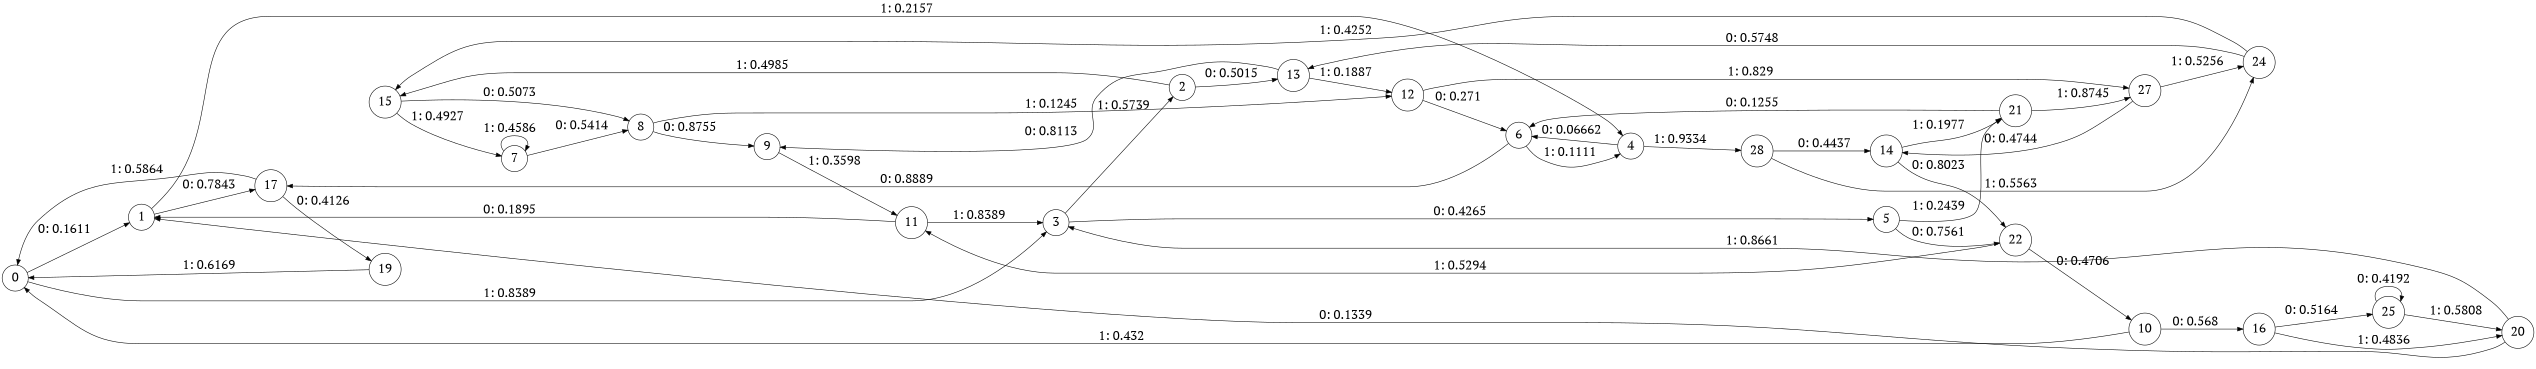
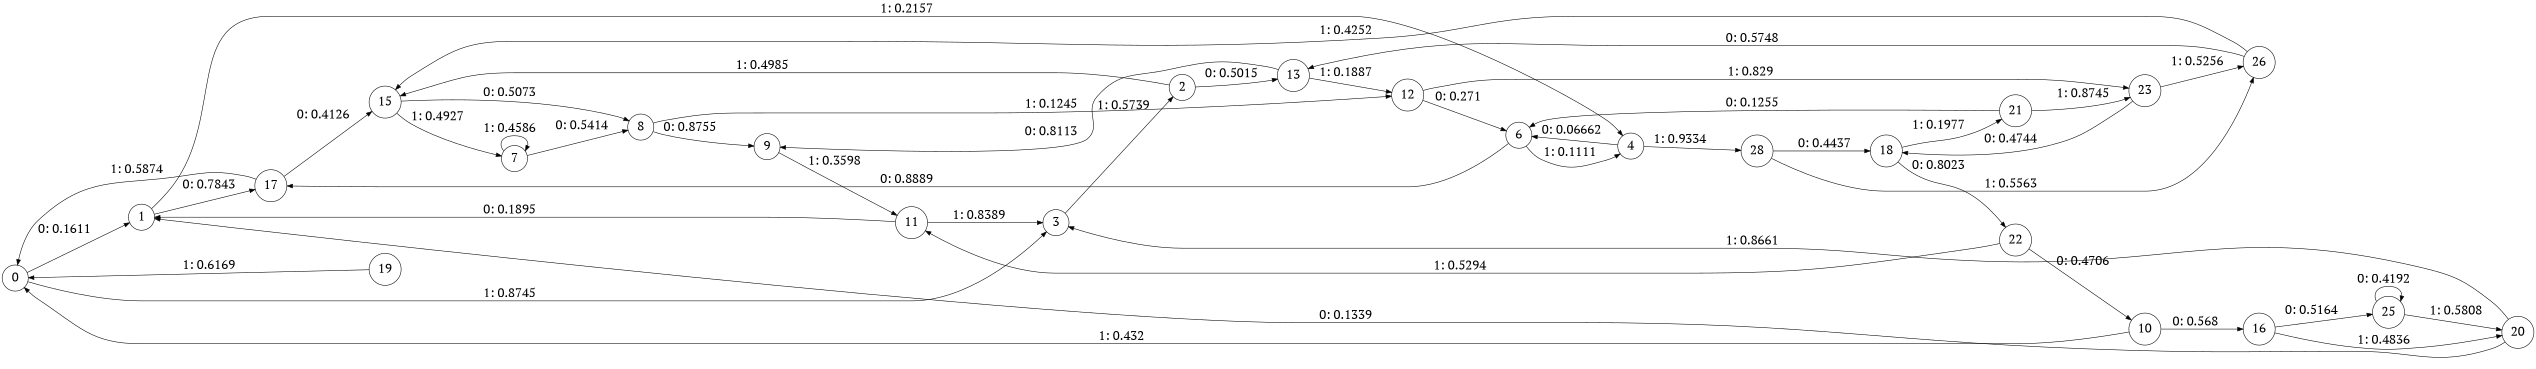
node "24": label "24" -> "26"
node "27": label "27" -> "23"
node "14": label "14" -> "18"
edge "17" -> "0": label "1: 0.5864   " -> "1: 0.5874   "
node "5": removed
edge "17" -> "19": now "17" -> "15"
edge "0" -> "3": label "1: 0.8389   " -> "1: 0.8745   "
